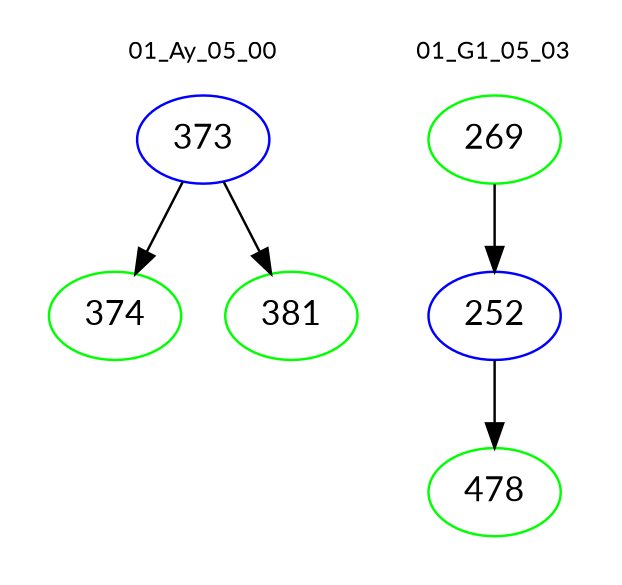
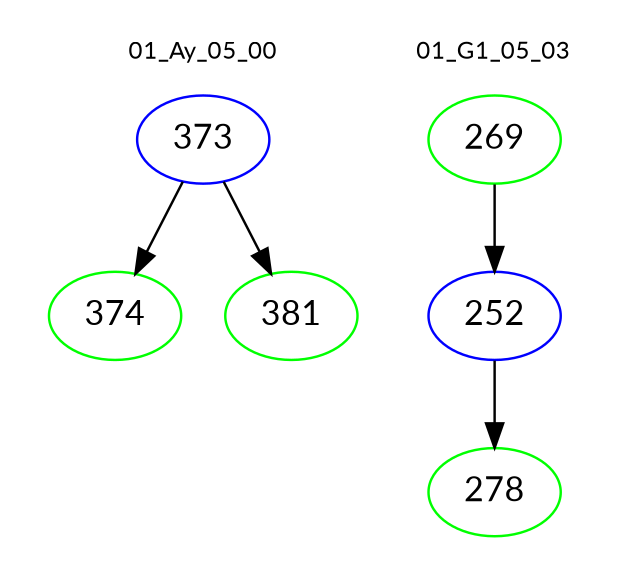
node "478": label "478" -> "278"
